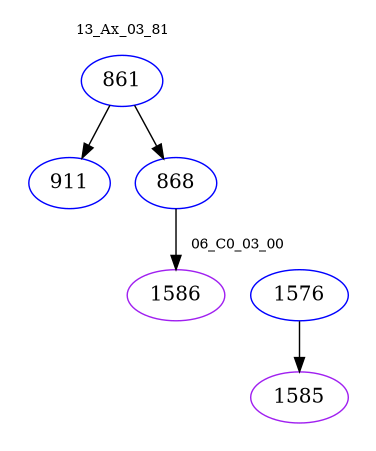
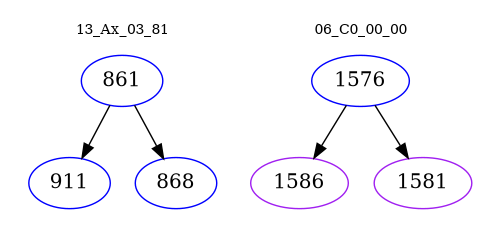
edge "868" -> "1586": now "1576" -> "1586"
cluster "06_C0_03_00": label "06_C0_03_00" -> "06_C0_00_00"
node "1585": label "1585" -> "1581"
